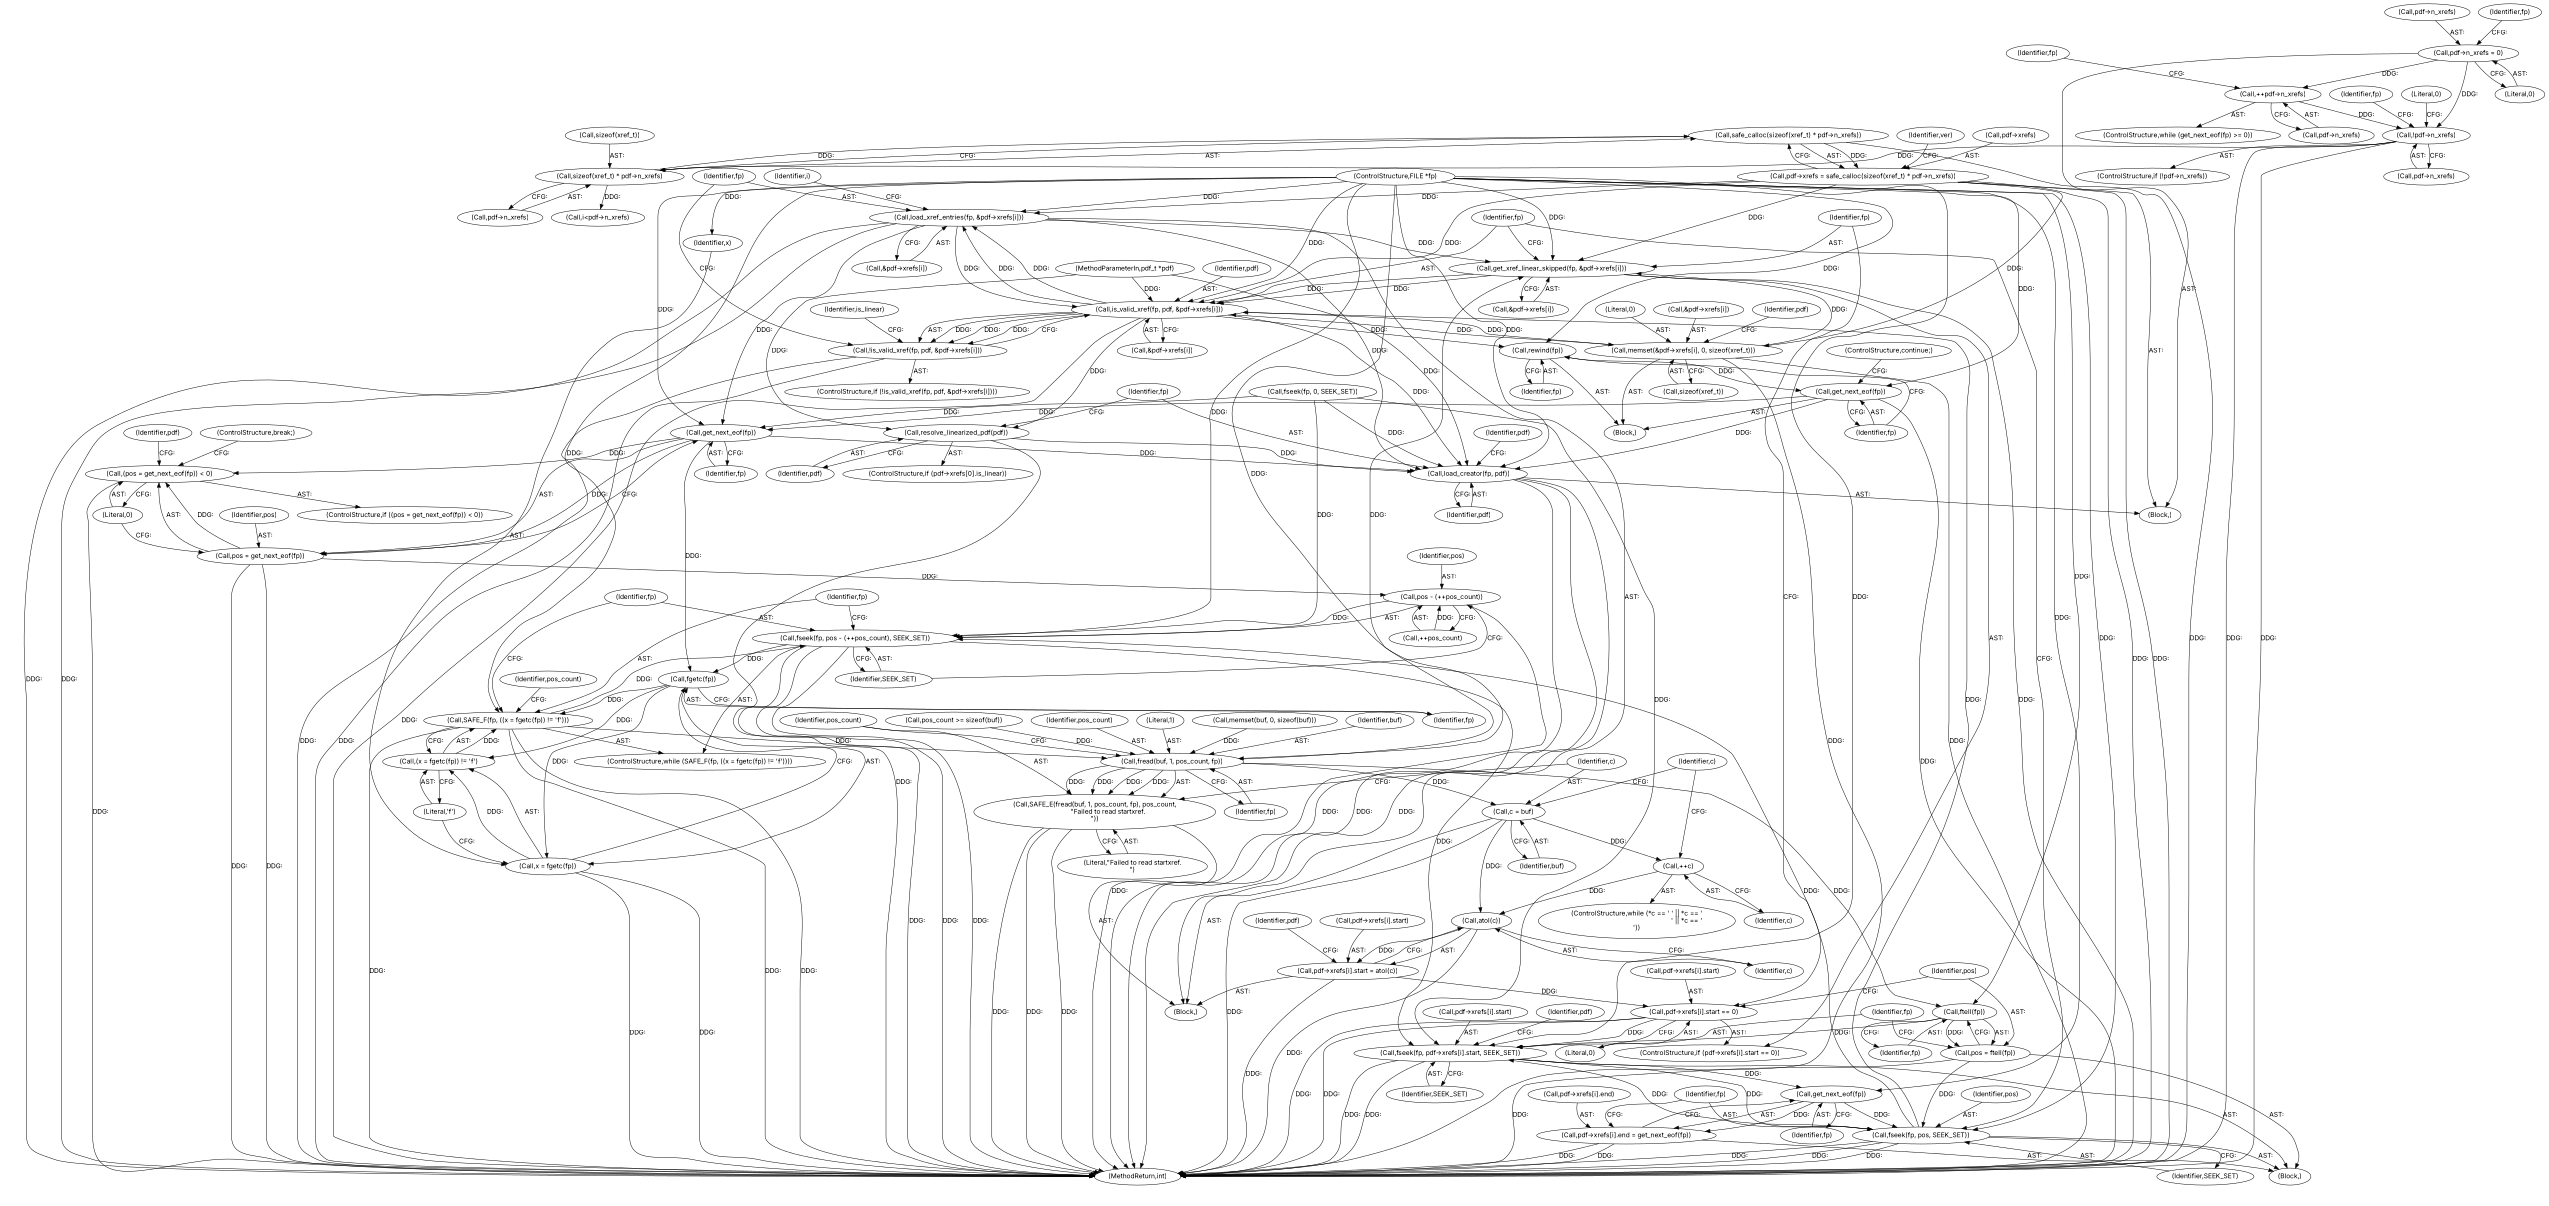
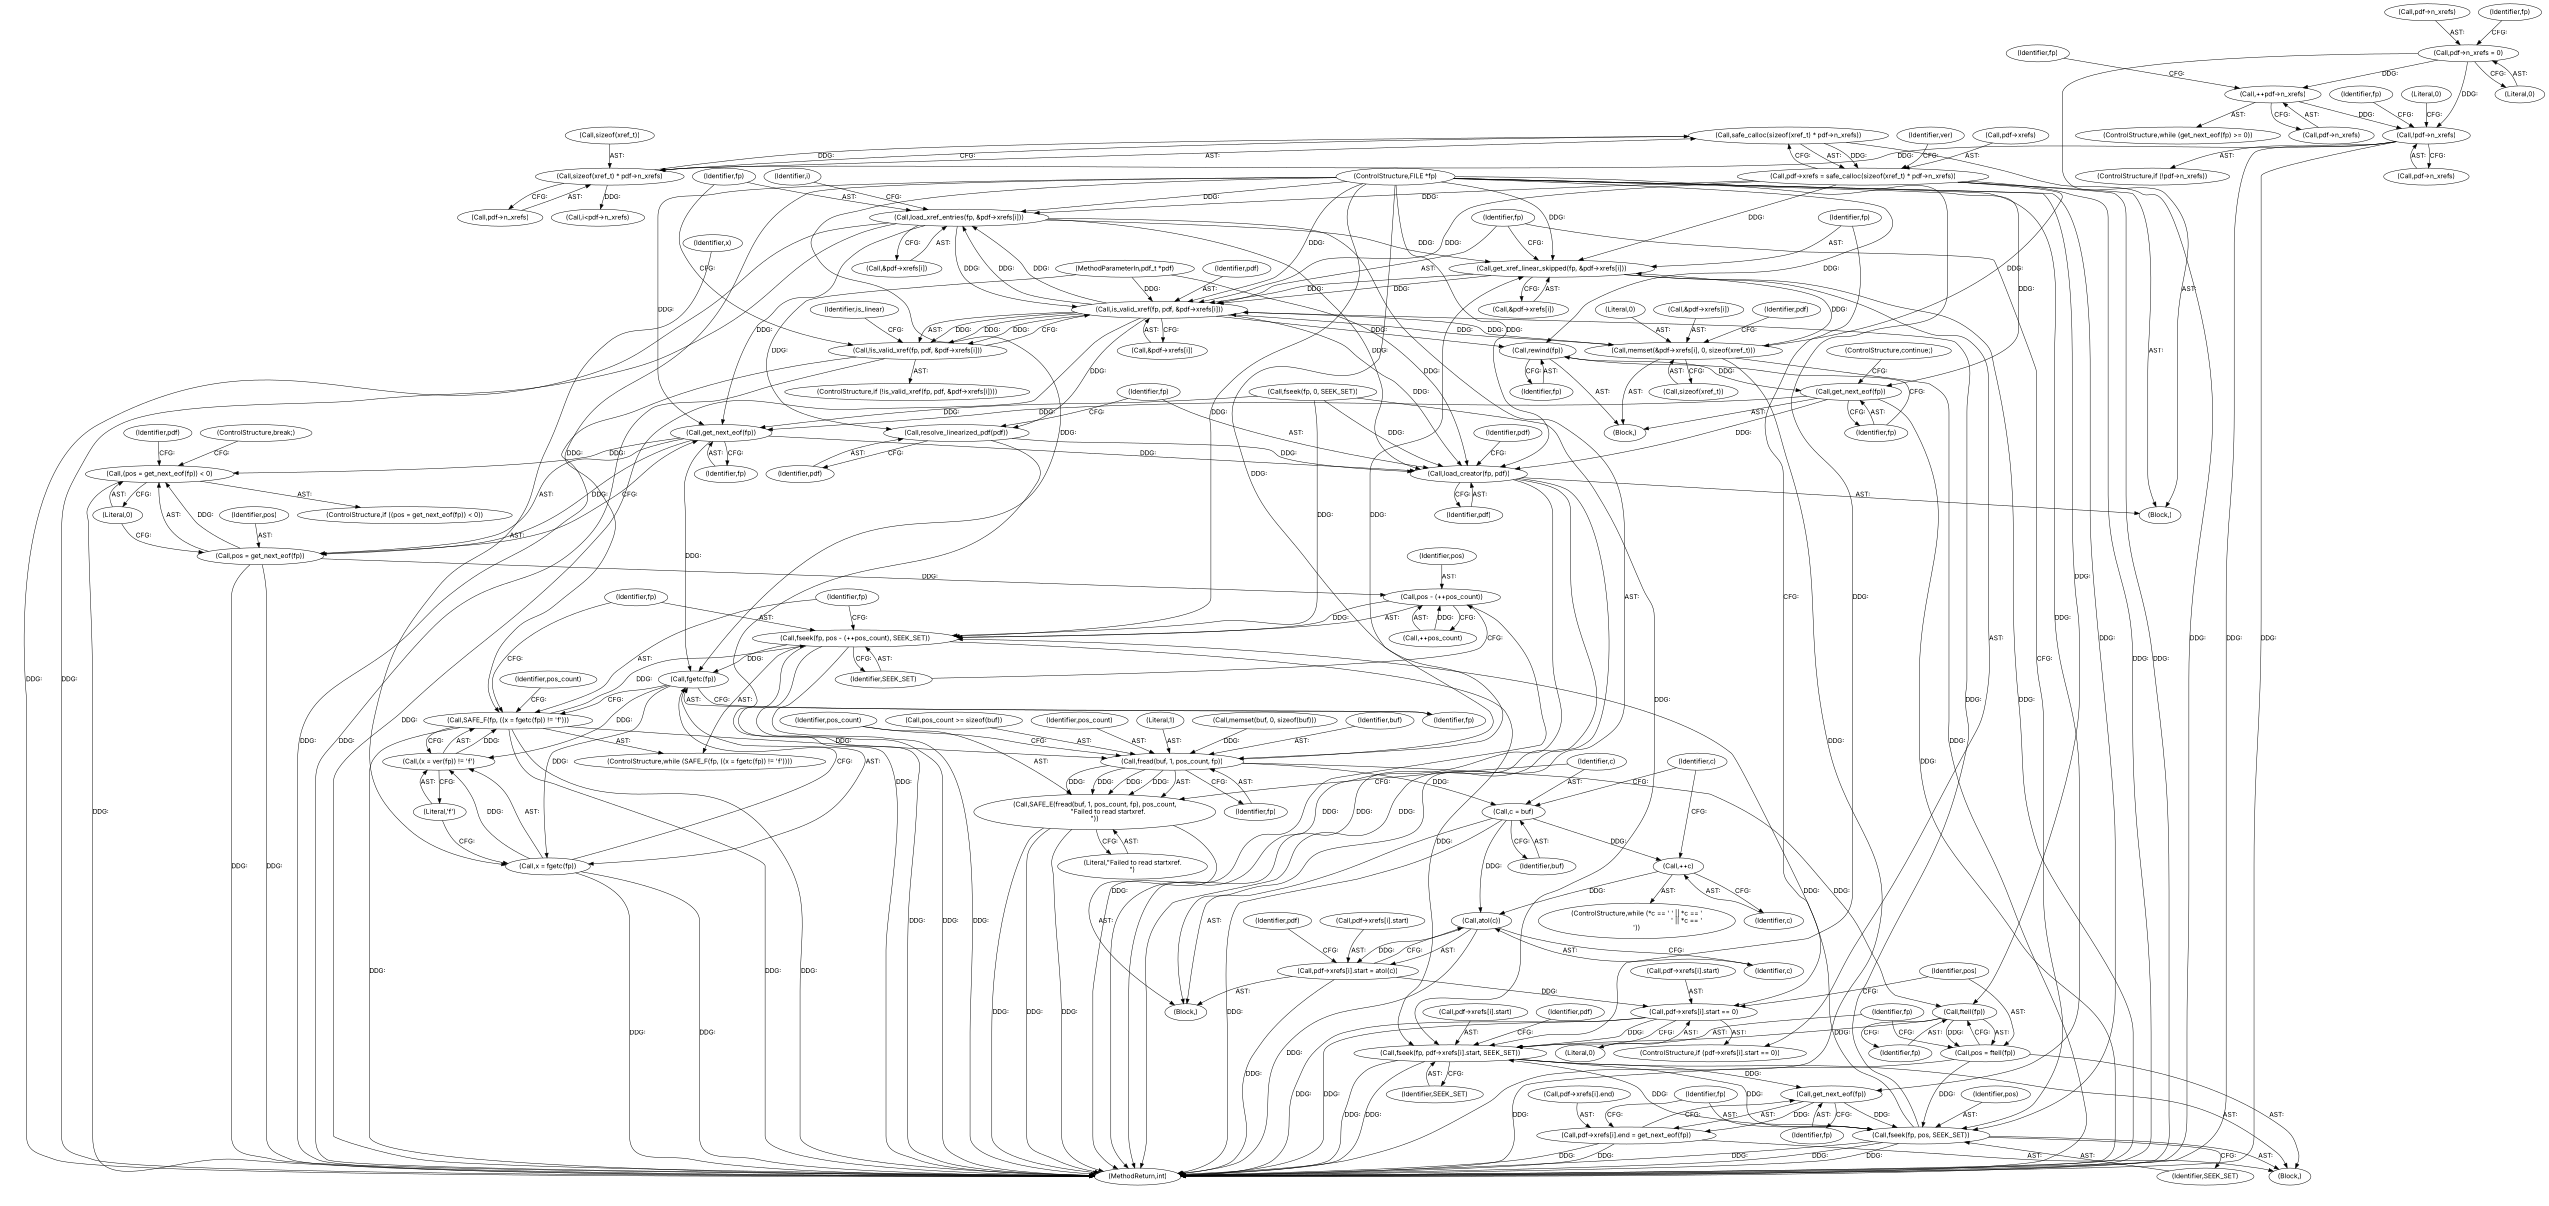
edge "(ControlStructure,FILE *fp)" -> "(Identifier,x)": now "(ControlStructure,FILE *fp)" -> "(Call,fgetc(fp))"
node "(ControlStructure,if (pdf->xrefs[0].is_linear))": removed
edge "(Call,fgetc(fp))" -> "(Call,SAFE_F(fp, ((x = fgetc(fp)) != 'f')))": label "DDG: " -> "CFG: "
edge "(Call,pos_count >= sizeof(buf))" -> "(Call,fread(buf, 1, pos_count, fp))": label "DDG: " -> "AST: "
node "(Call,(x = fgetc(fp)) != 'f')": label "(Call,(x = fgetc(fp)) != 'f')" -> "(Call,(x = ver(fp)) != 'f')"
